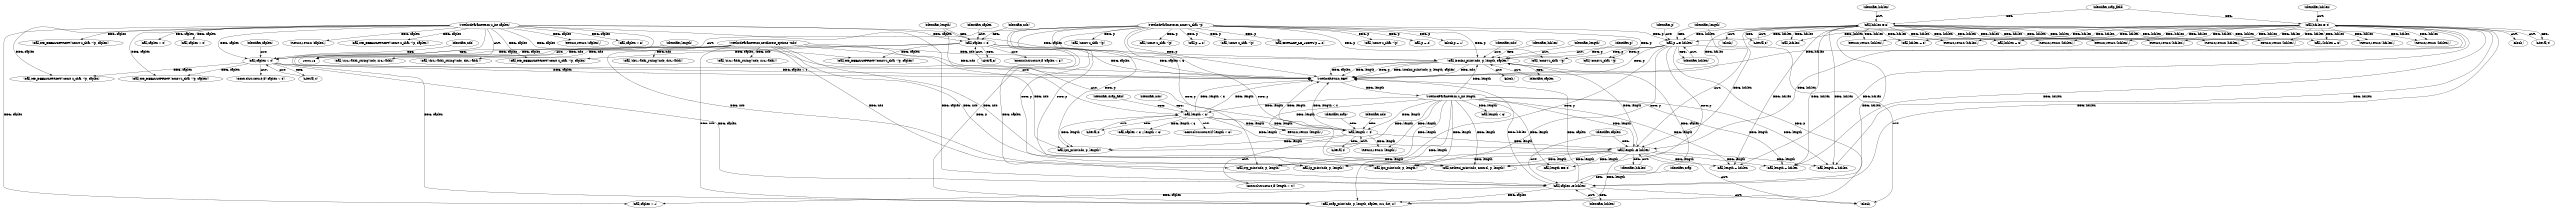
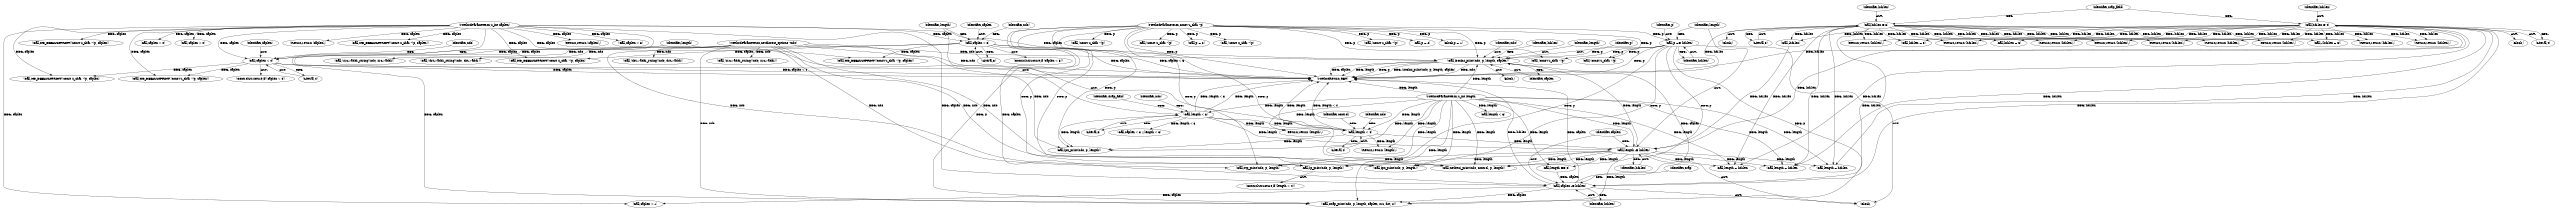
edge "(Call,hdrlen = 3)" -> "(Call,p += hdrlen)": removed, label "DDG: hdrlen"
edge "(Call,hdrlen = 4)" -> "(Call,p += hdrlen)": removed, label "DDG: hdrlen"
node "(Call,EXTRACT_LE_16BITS(p + 2))": removed
edge "(Call,hdrlen = 3)" -> "(Call,length -= hdrlen)": now "(Call,-hdrlen)" -> "(Call,length -= hdrlen)"
node "1000118": removed
edge "(MethodReturn,RET)" -> "(MethodParameterIn,u_int length)": reversed
node "(Identifier,snap)": label "(Identifier,snap)" -> "(Identifier,control)"
node "(ControlStructure,if (length < 3))": removed
edge "(Call,length < 4)" -> "(ControlStructure,if (length < 4))": now "(Call,ip_print(ndo, p, length))" -> "(ControlStructure,if (length < 4))"
edge "(Call,caplen < 4)" -> "(Call,caplen -= hdrlen)": now "(Call,length == 0)" -> "(Call,caplen -= hdrlen)"
